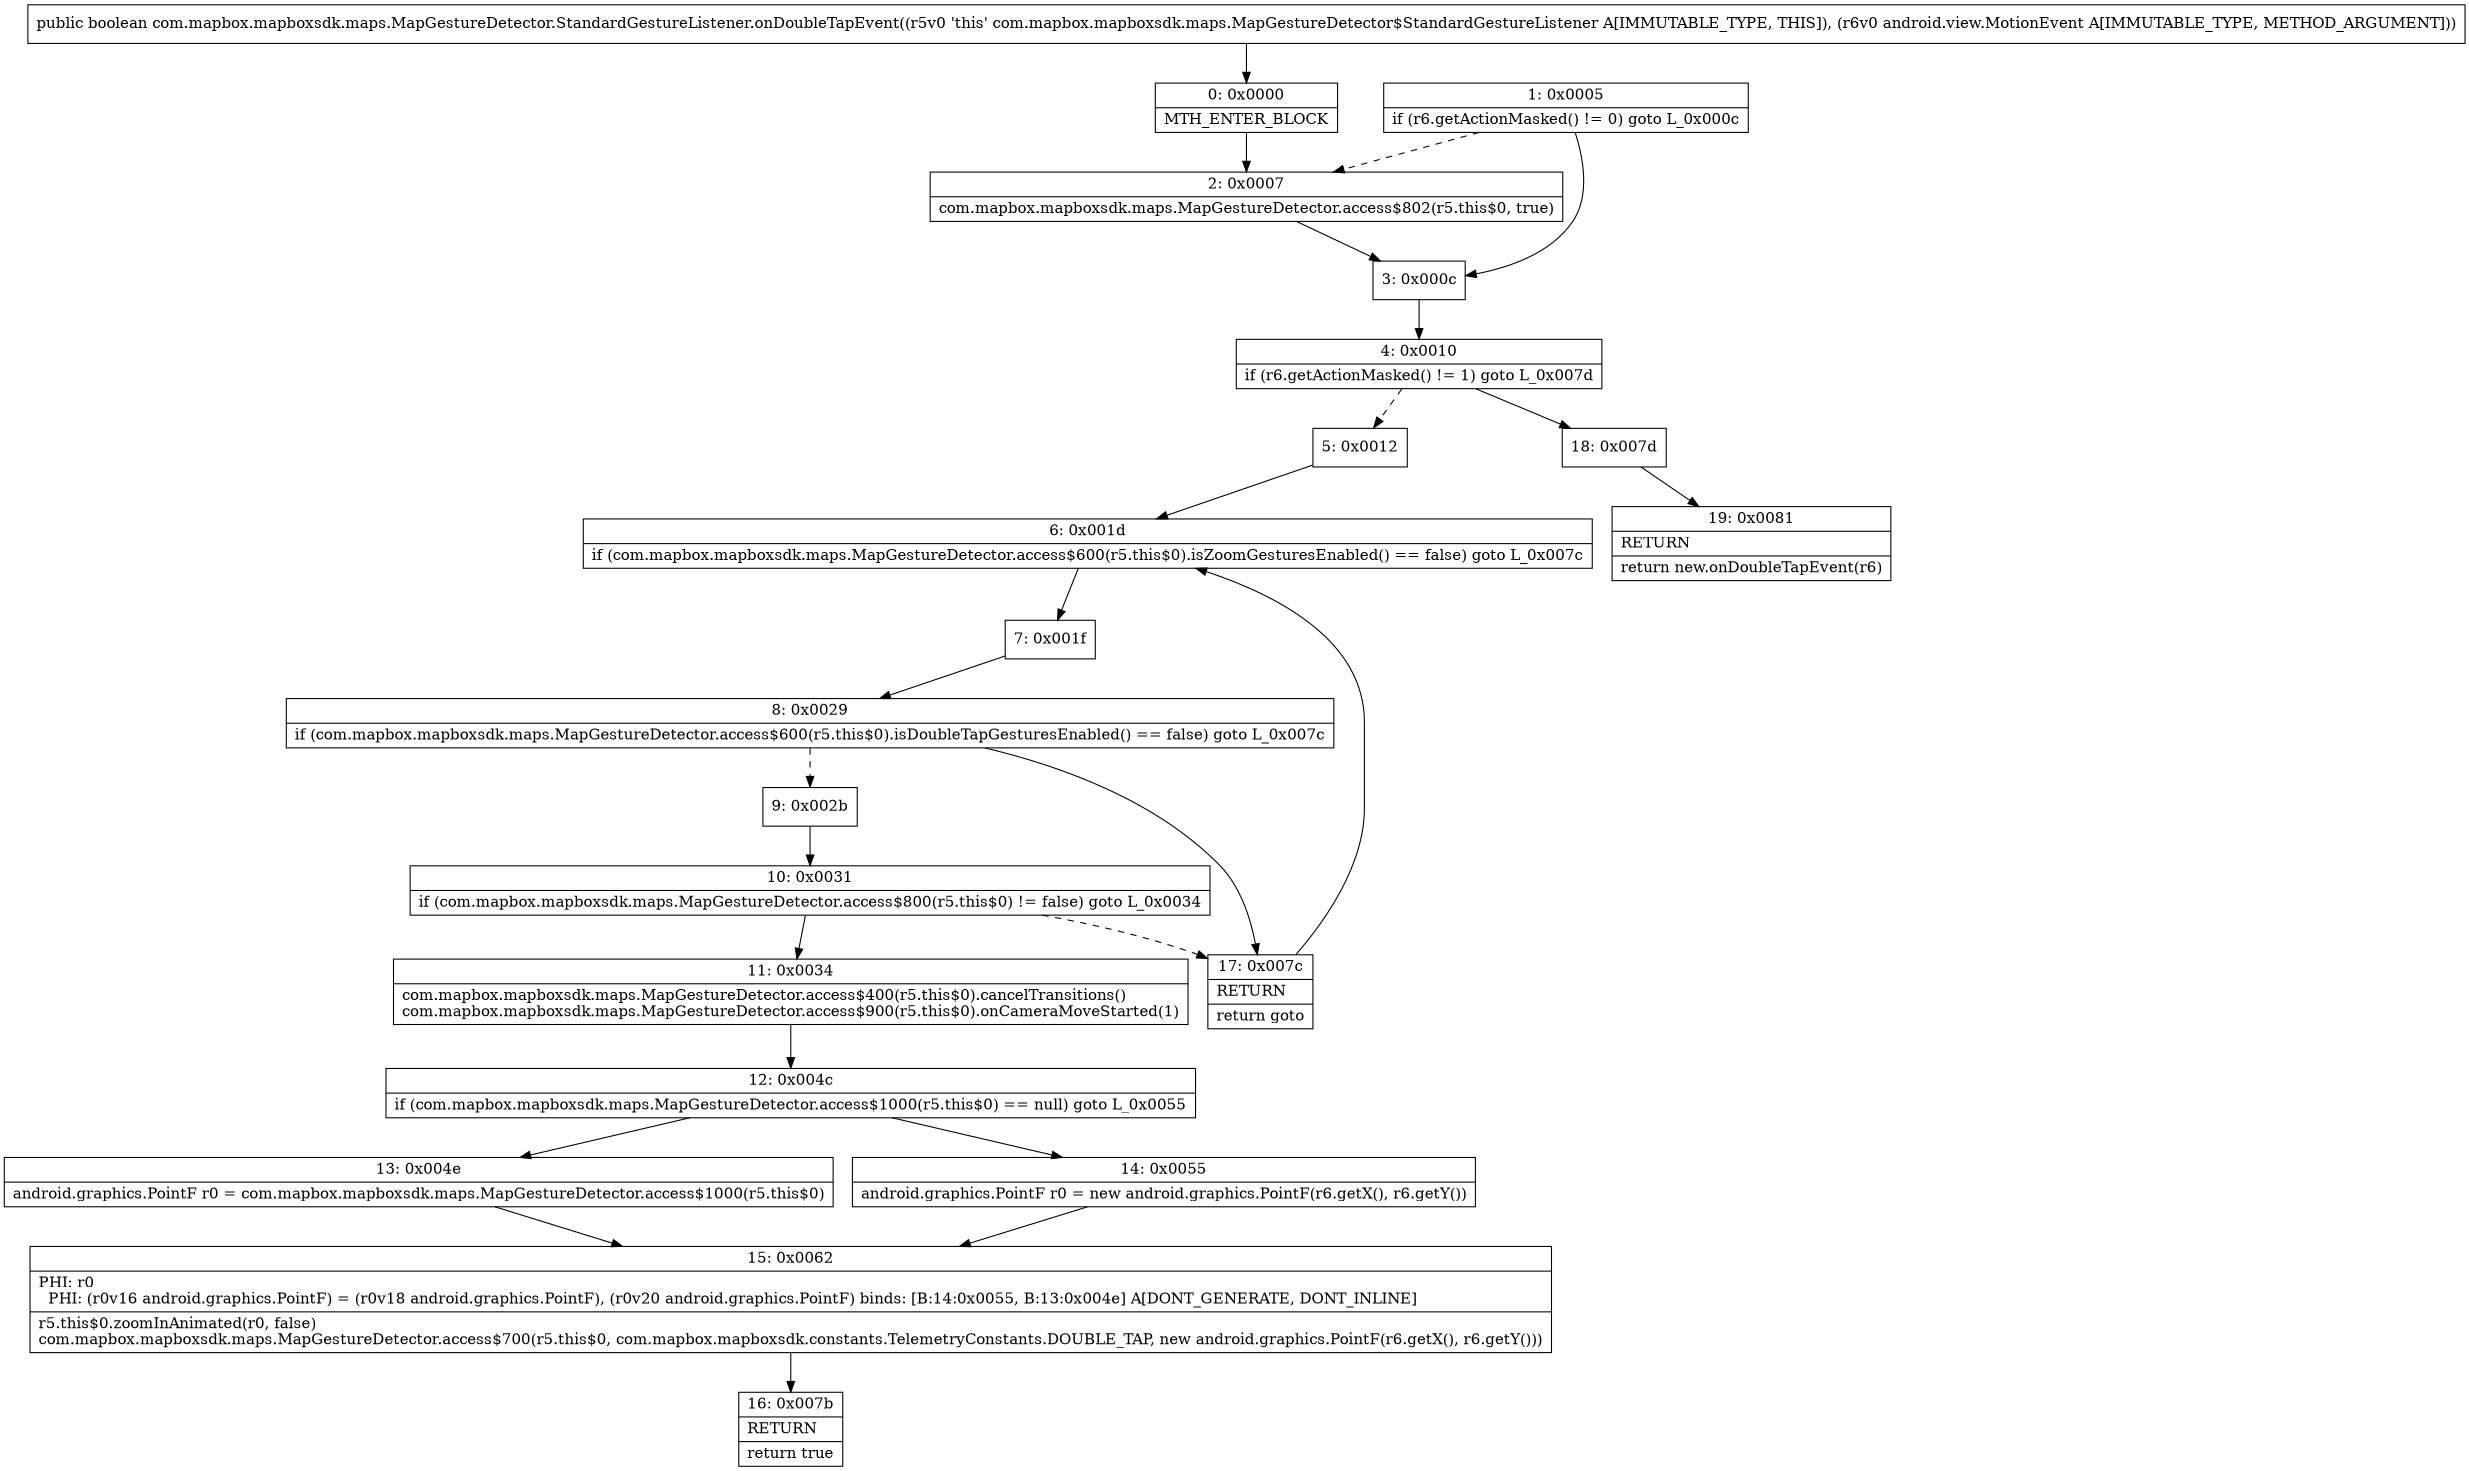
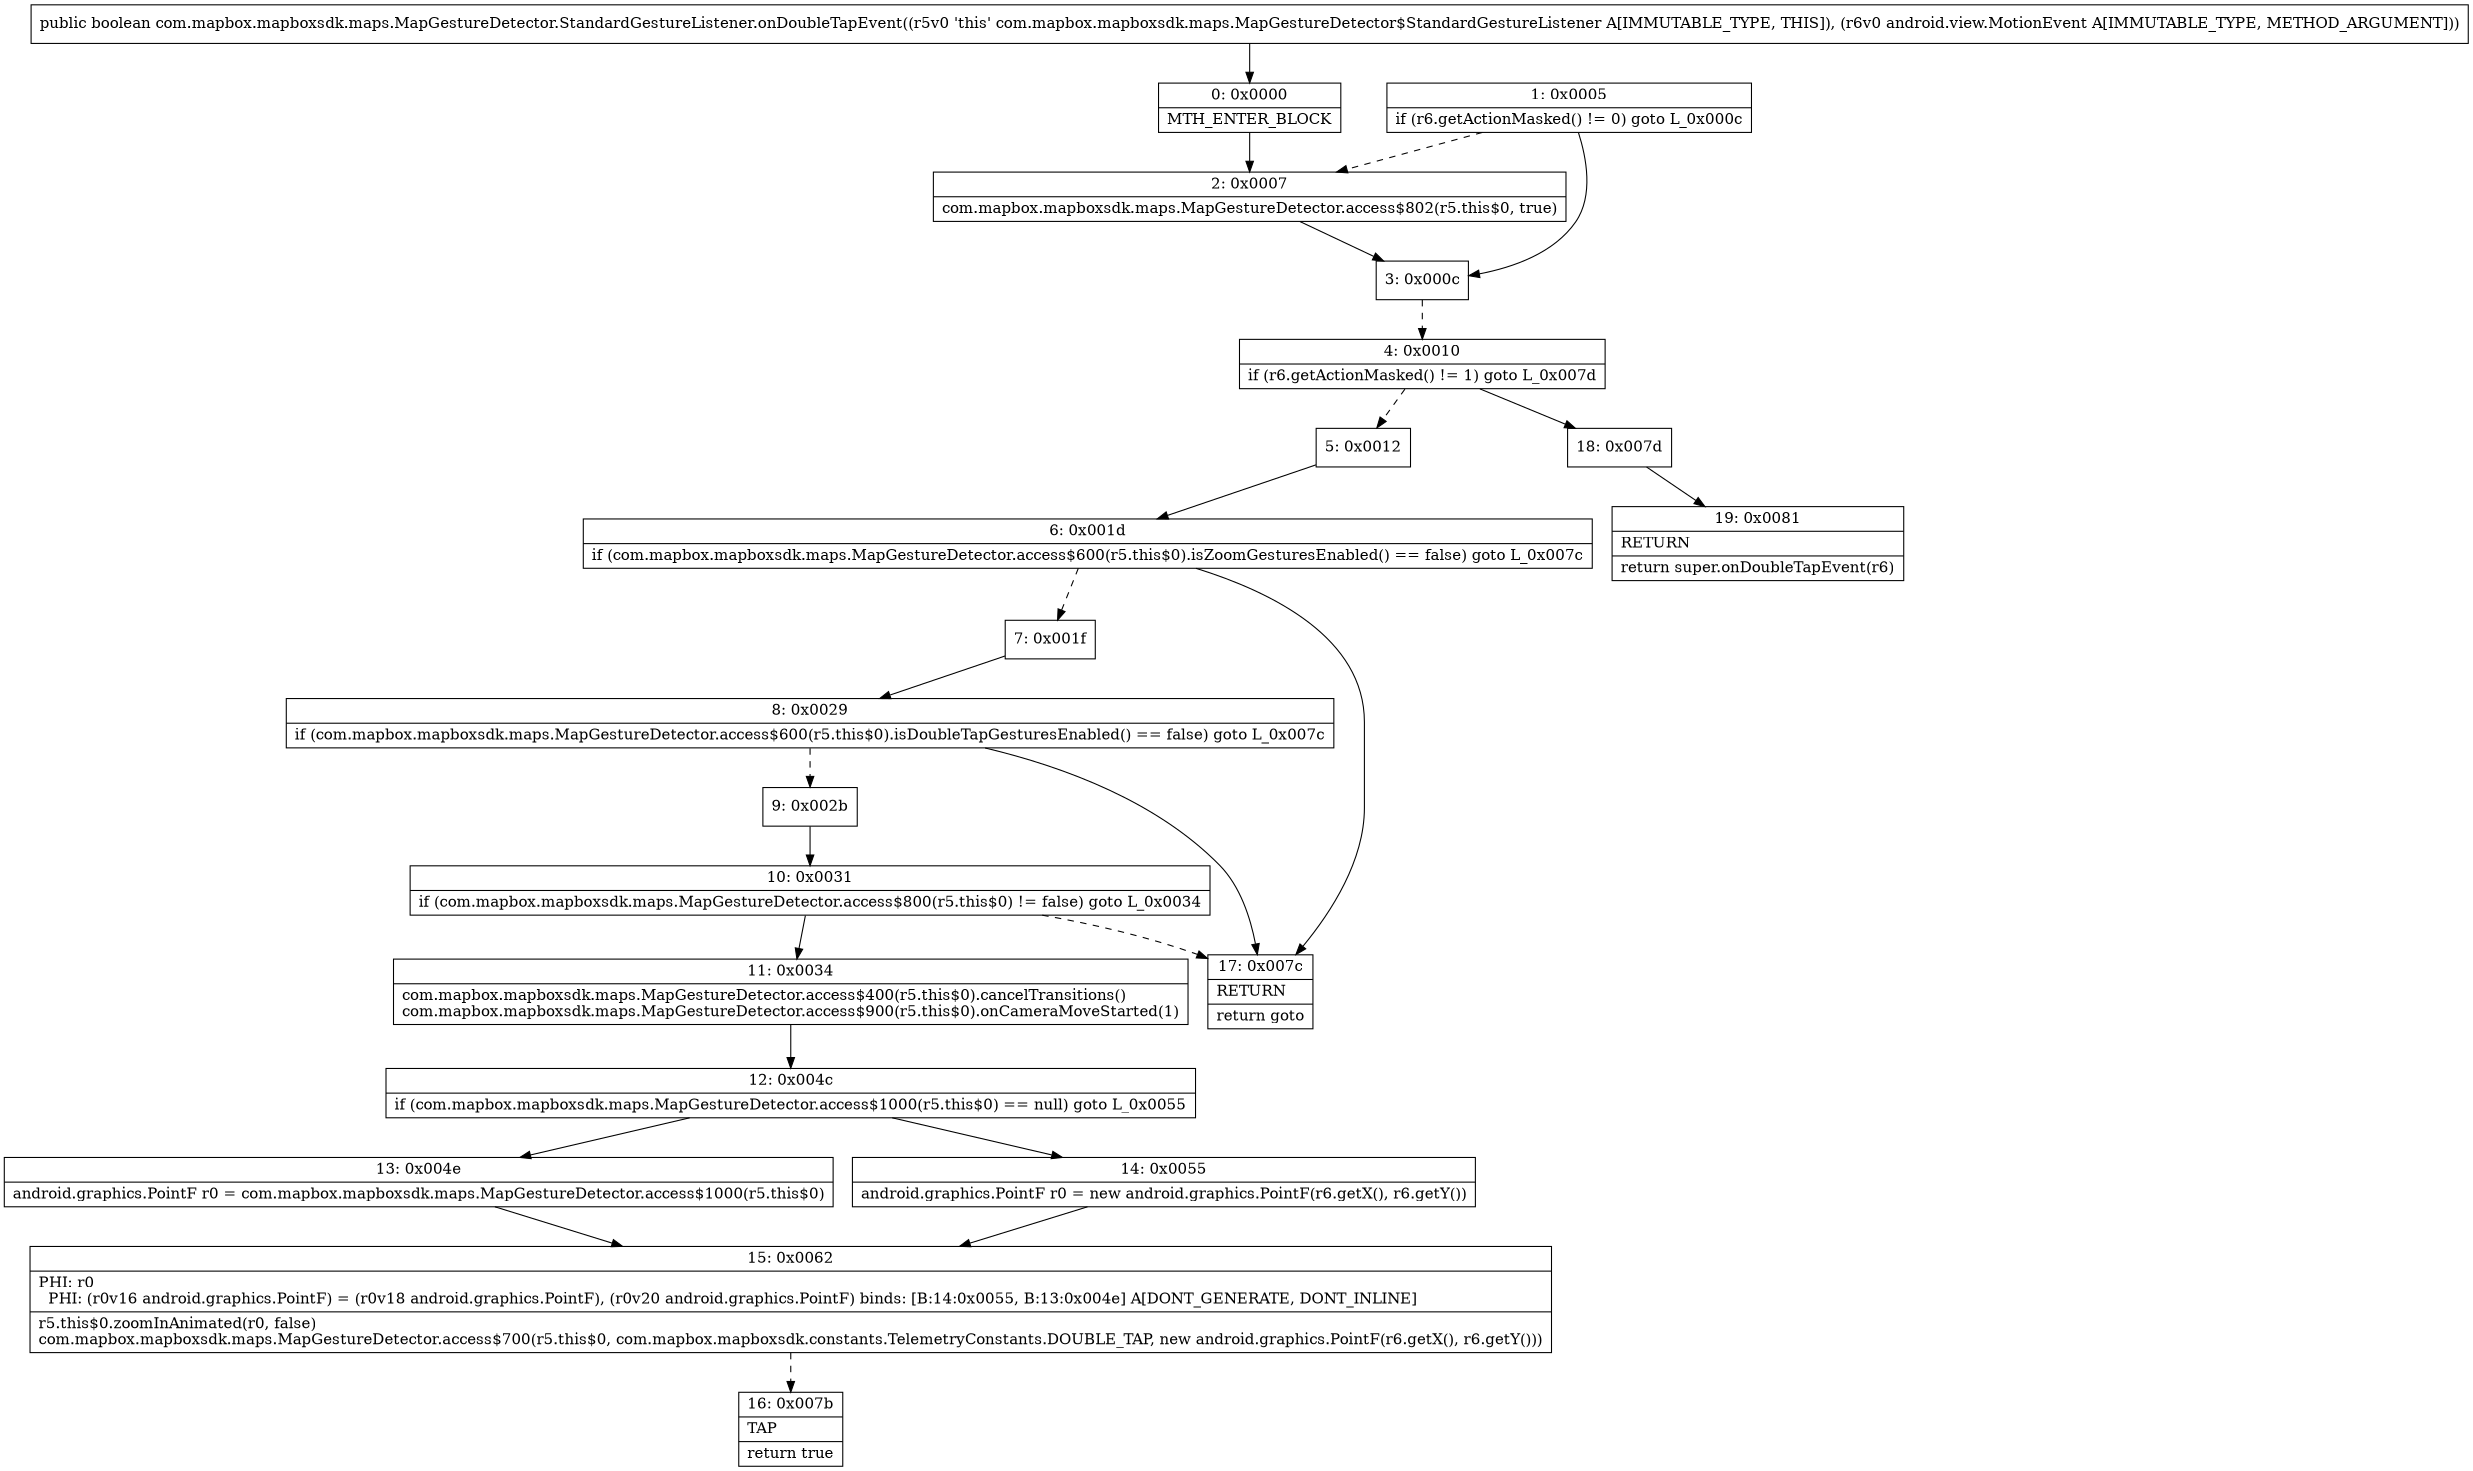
edge "3: 0x000c" -> "4: 0x0010": style solid -> dashed
node "19: 0x0081": text "return new.onDoubleTapEvent(r6)" -> "return super.onDoubleTapEvent(r6)"
edge "6: 0x001d" -> "7: 0x001f": style solid -> dashed
edge "17: 0x007c" -> "6: 0x001d": reversed
edge "15: 0x0062" -> "16: 0x007b": style solid -> dashed
node "16: 0x007b": text "RETURN" -> "TAP"
